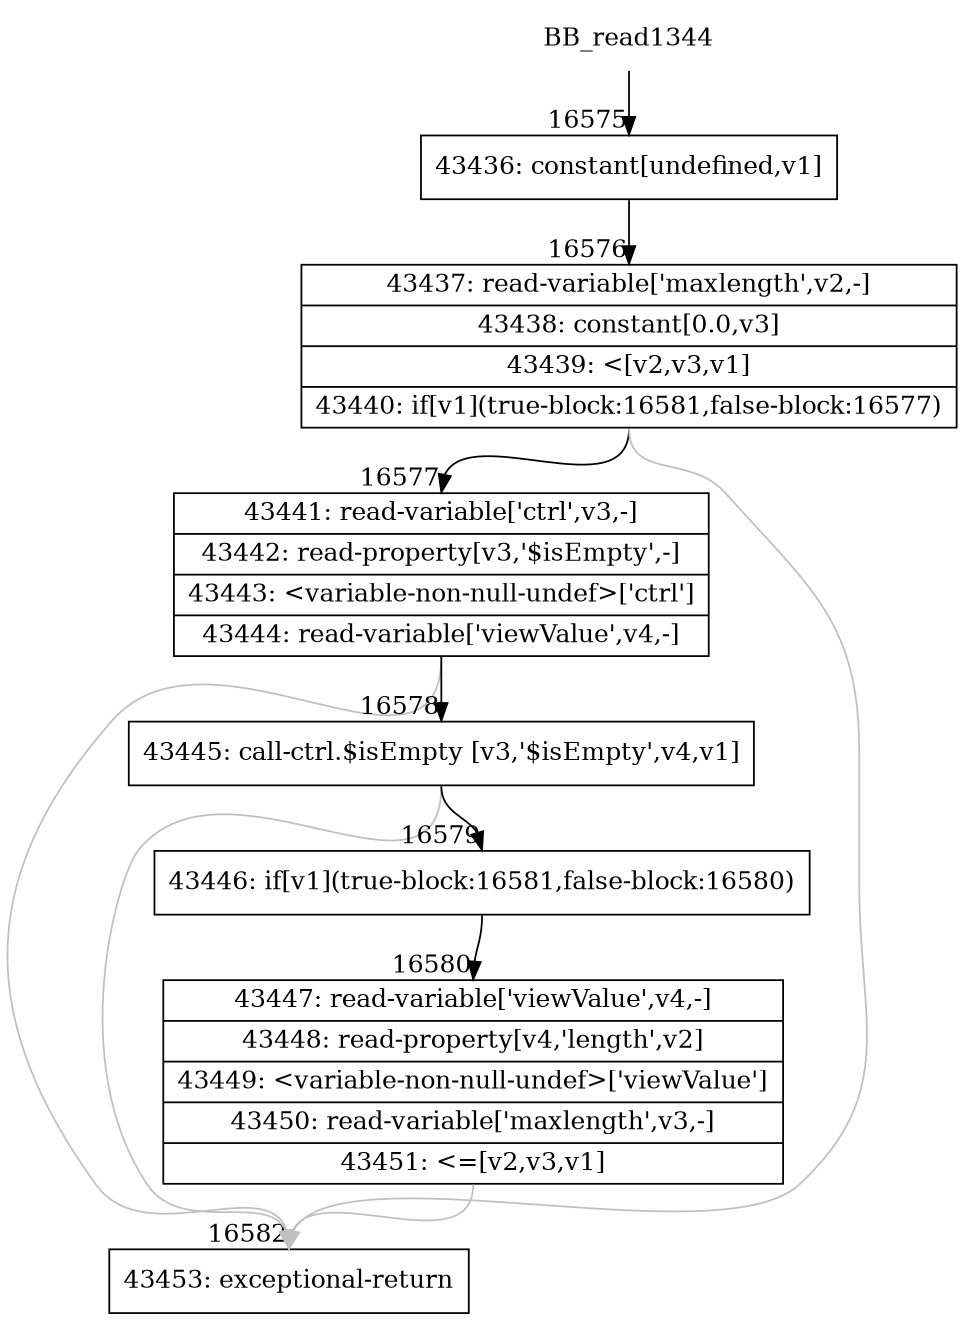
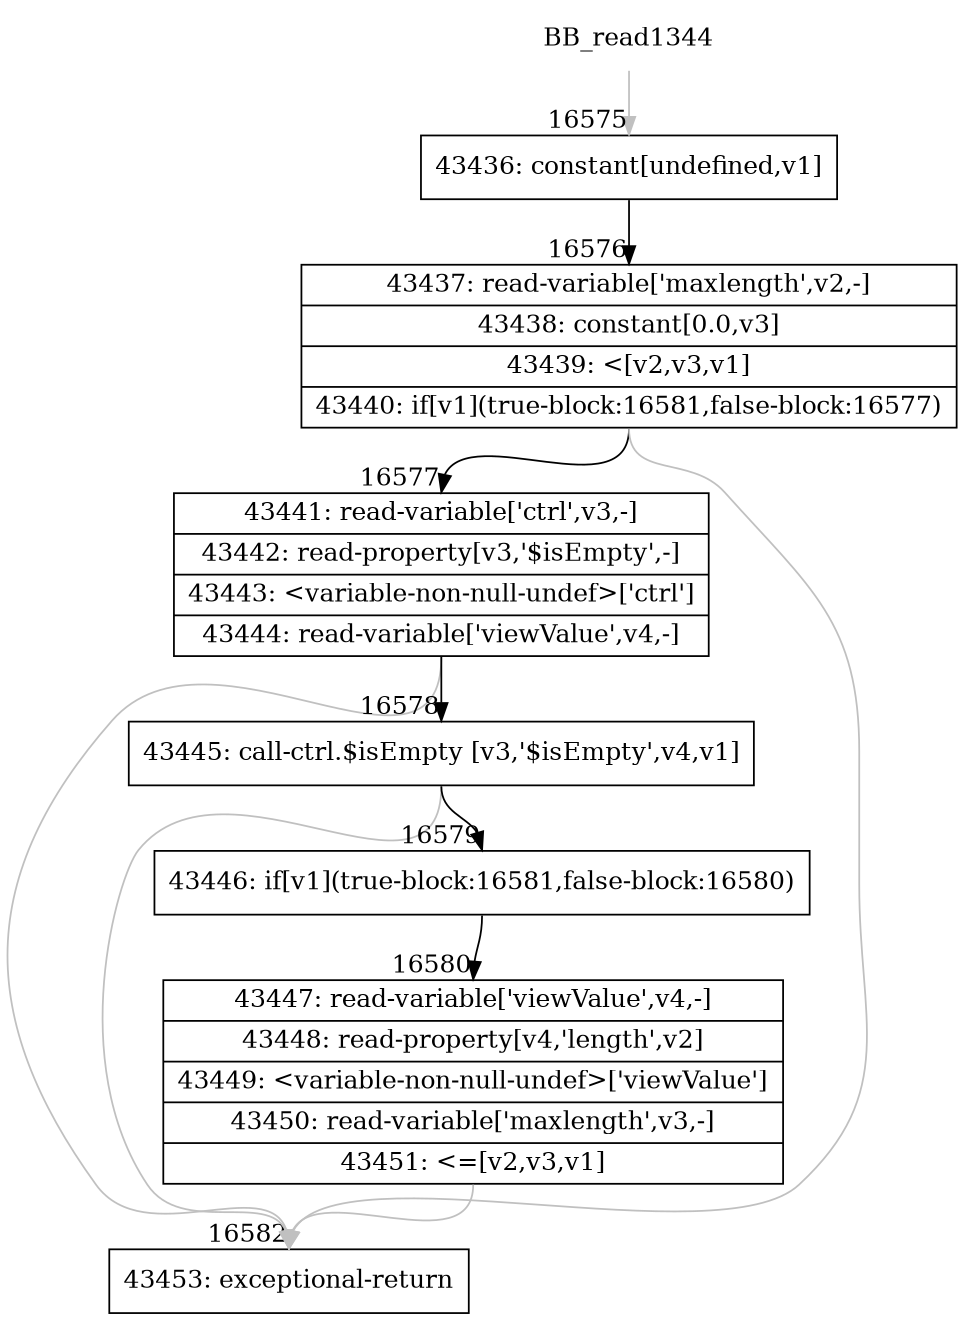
edge "BB_read1344" -> "43436: constant[undefined,v1]": color black -> gray
